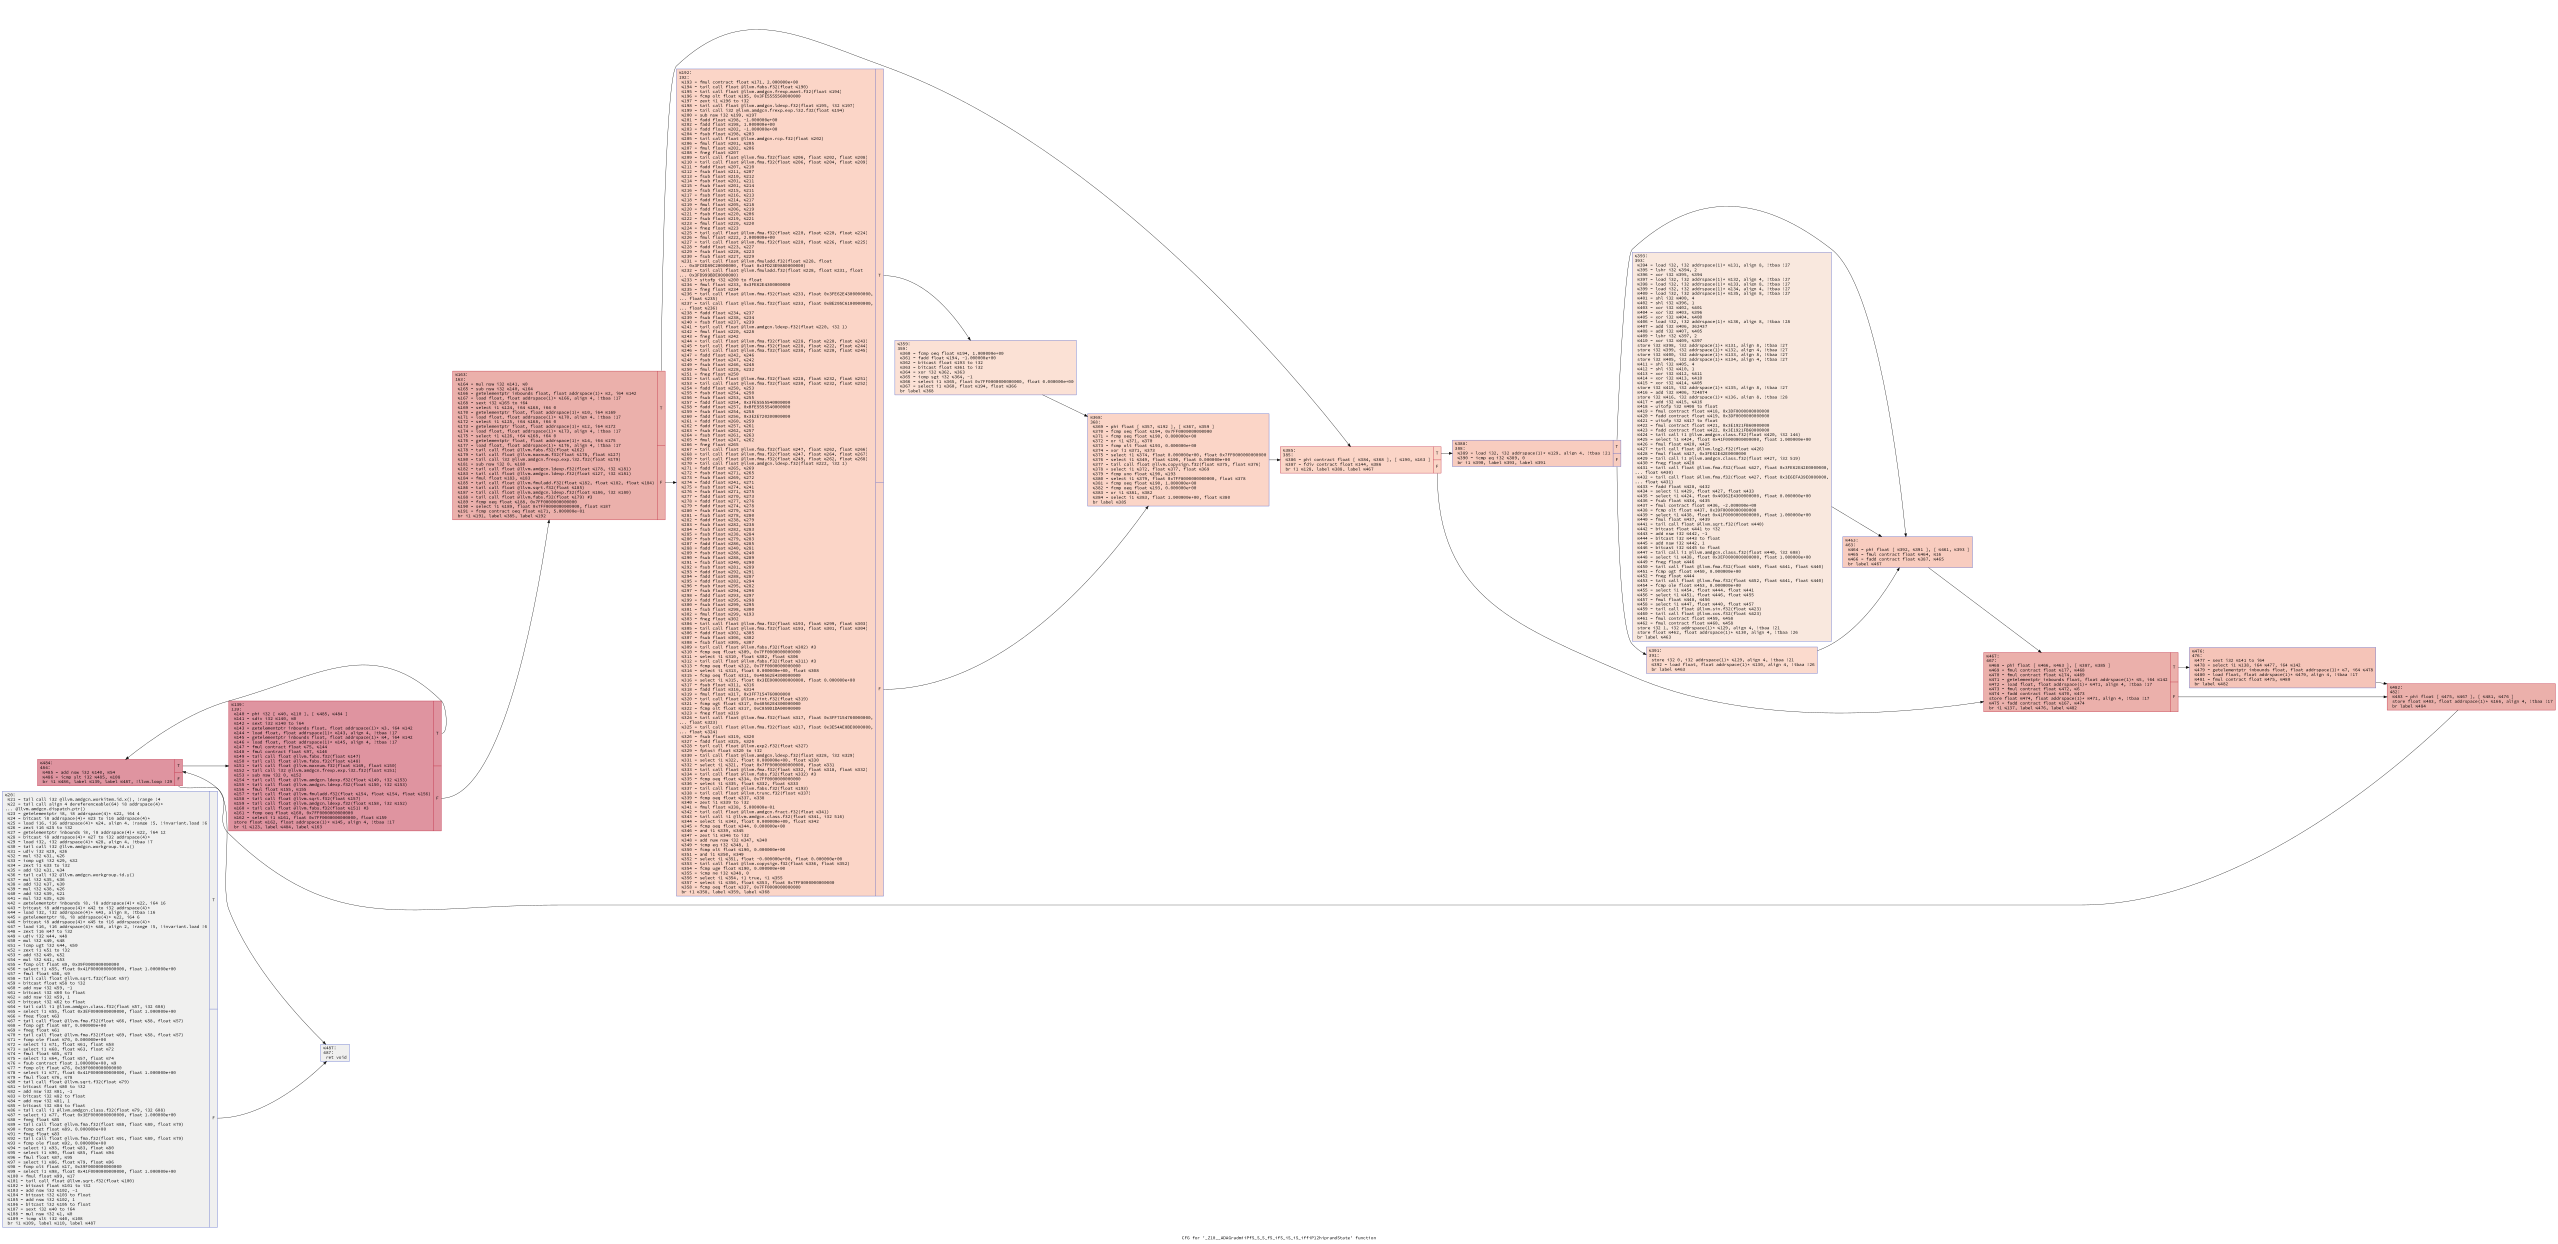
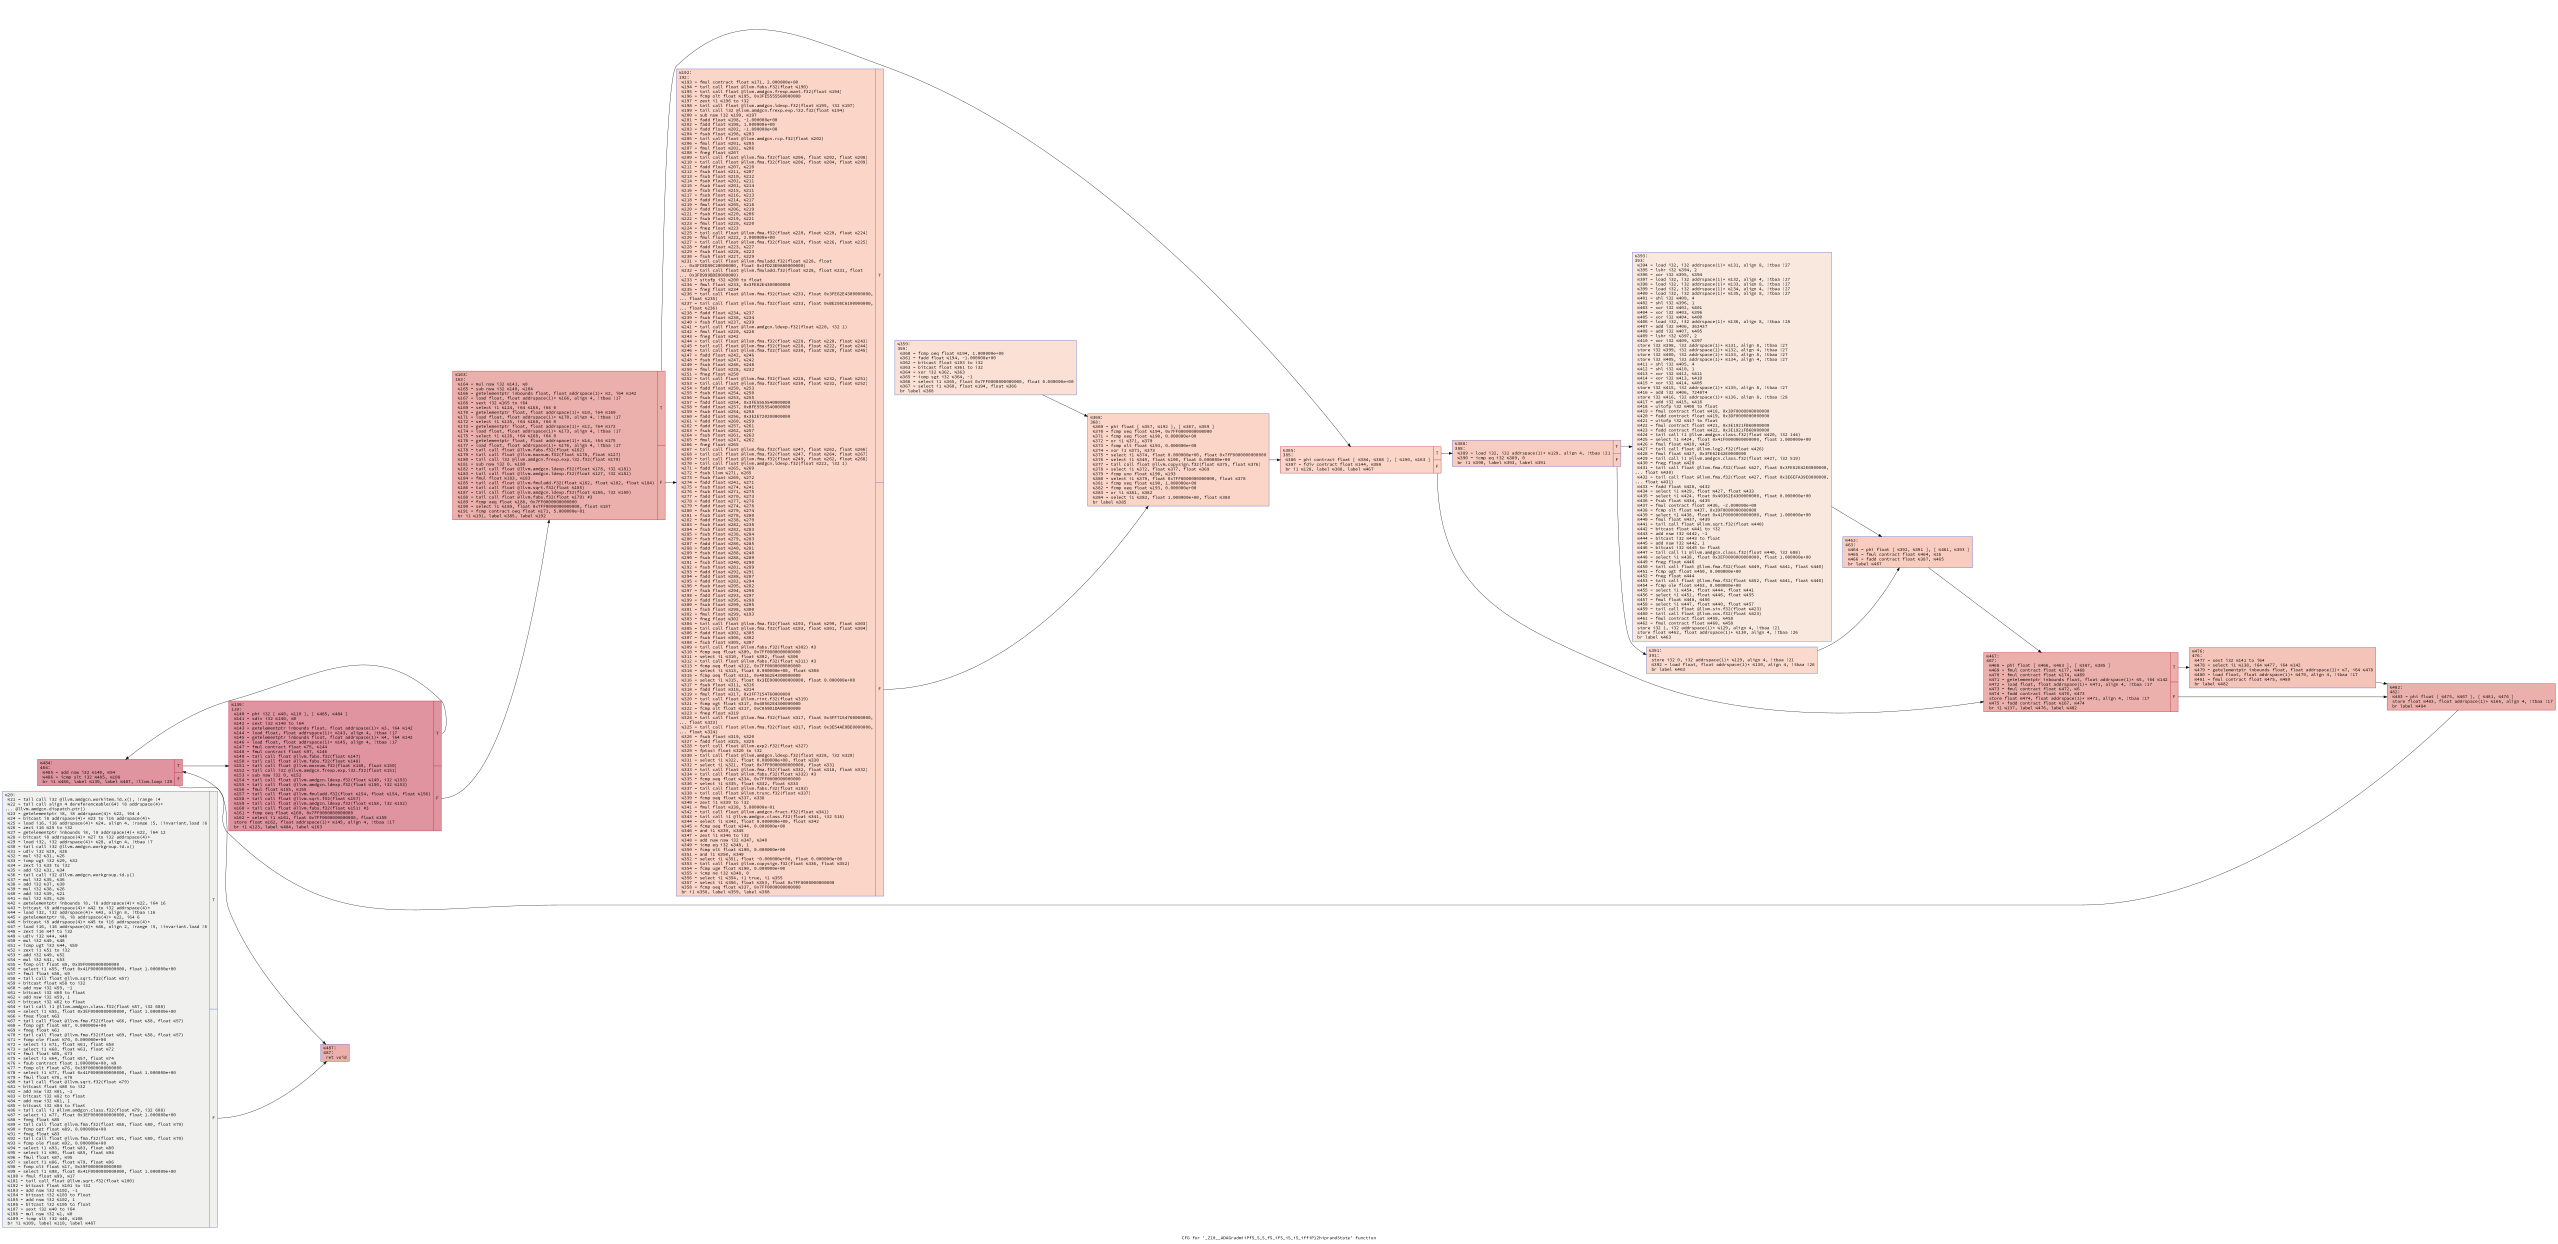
edge "%388:" -> "%463:": now "%388:" -> "%393:"
edge "%192:" -> "%359:": removed
node "%192:": text "%272 = fsub float %271, %265" -> "%272 = fsub llvm %271, %265"
node "%487:": fillcolor #dedcdb70 -> #d24b4070
